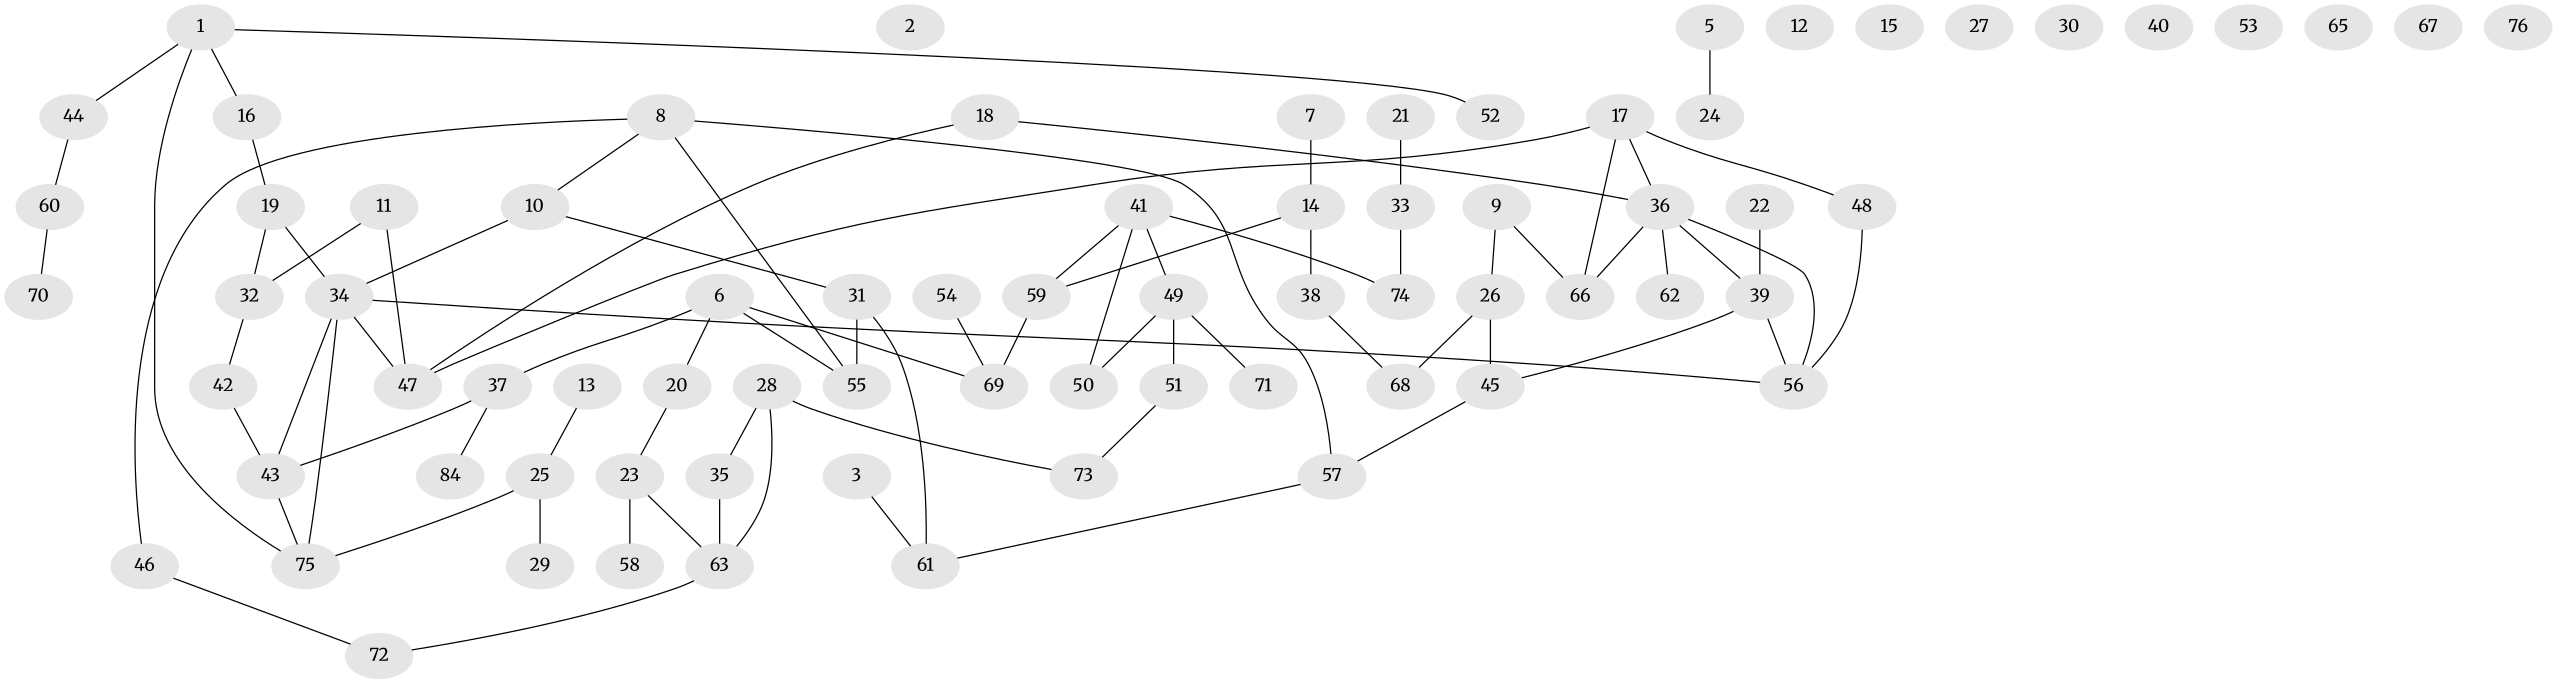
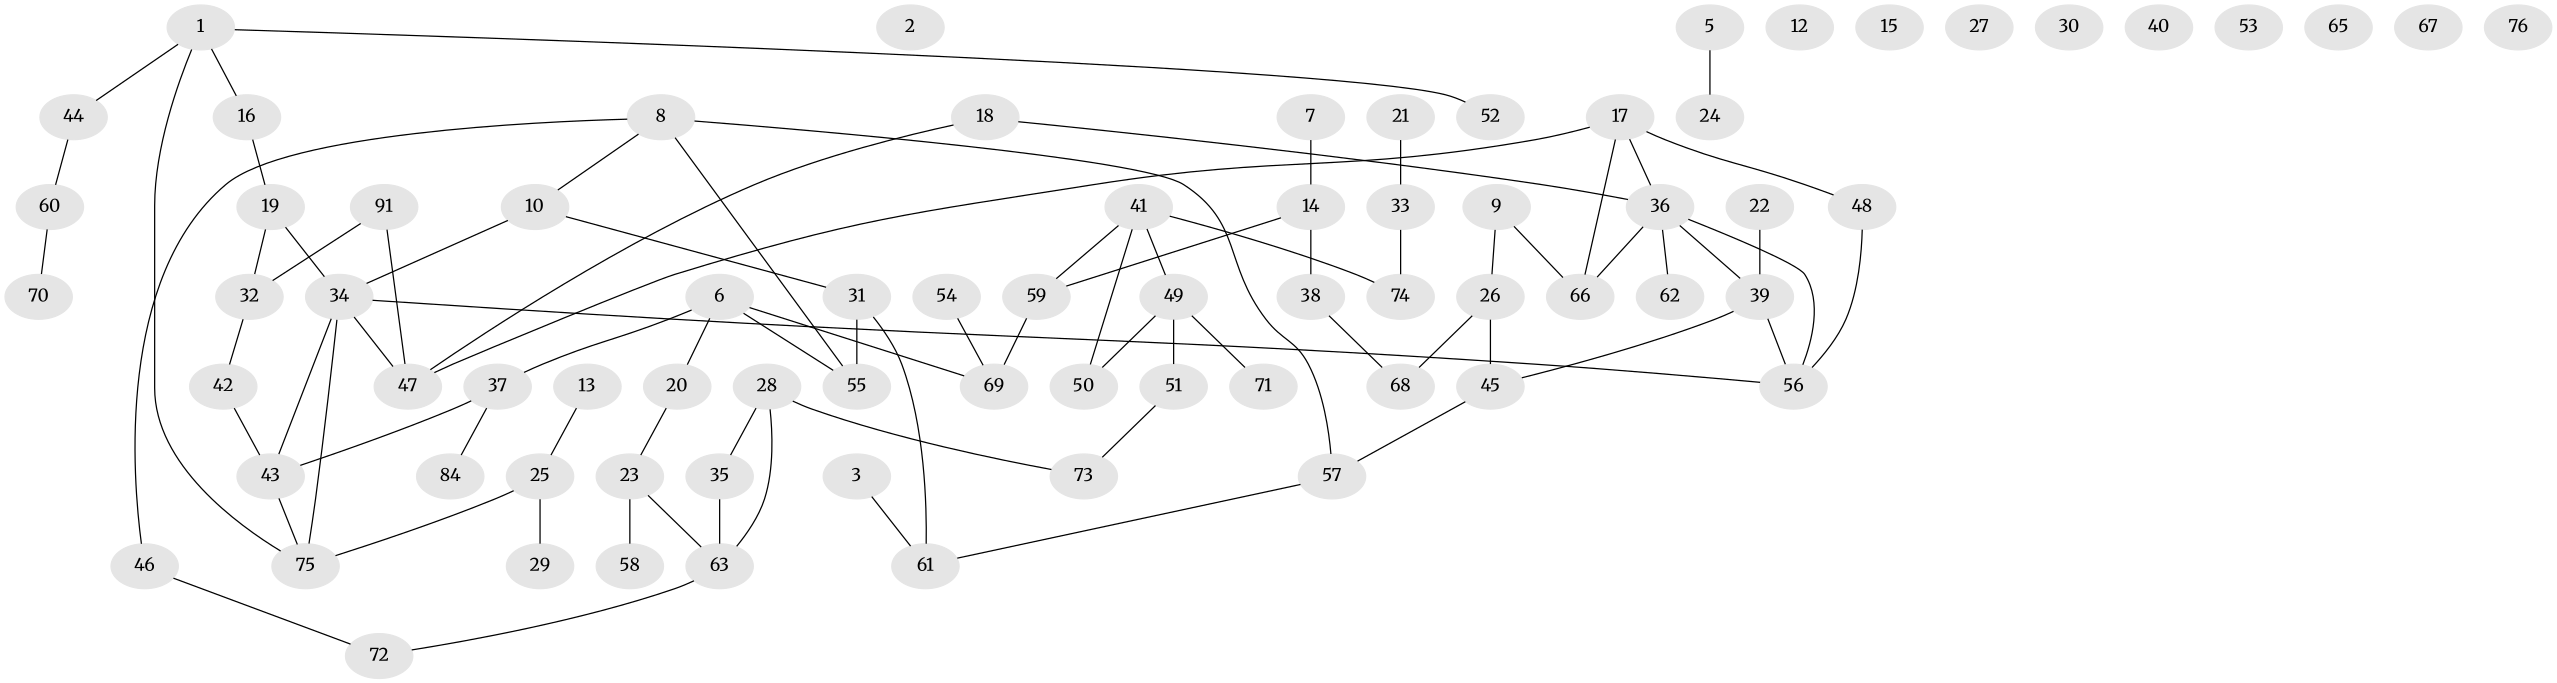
node "11": label "11" -> "91"
